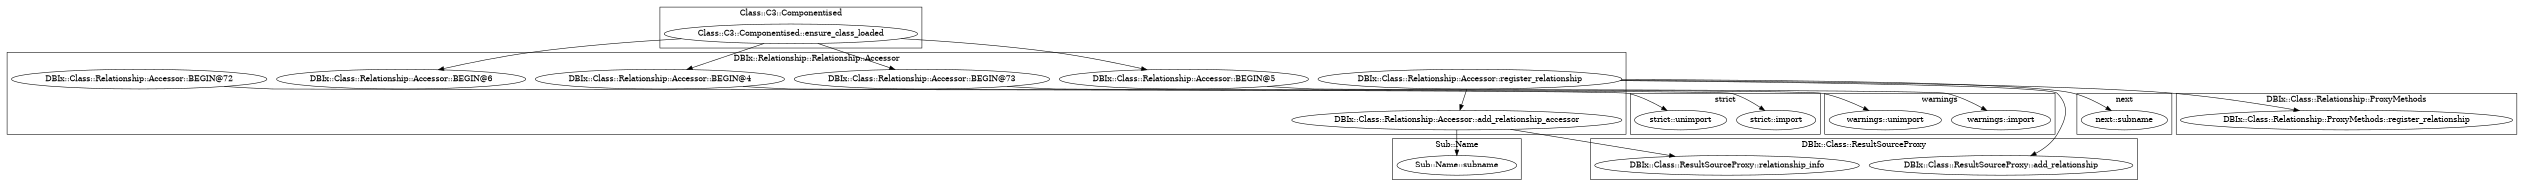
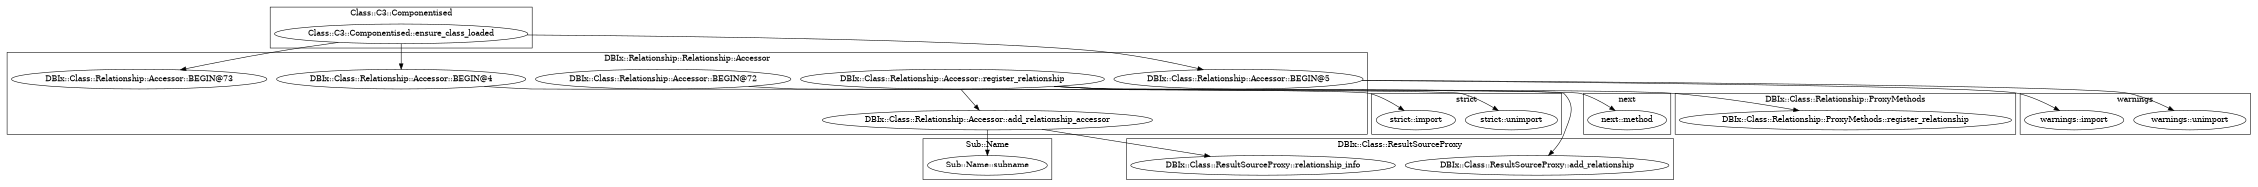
node "DBIx::Class::Relationship::Accessor::BEGIN@6": removed
edge "DBIx::Class::Relationship::Accessor::BEGIN@73" -> "warnings::unimport": now "DBIx::Class::Relationship::Accessor::BEGIN@5" -> "warnings::unimport"
node "next::subname": label "next::subname" -> "next::method"
